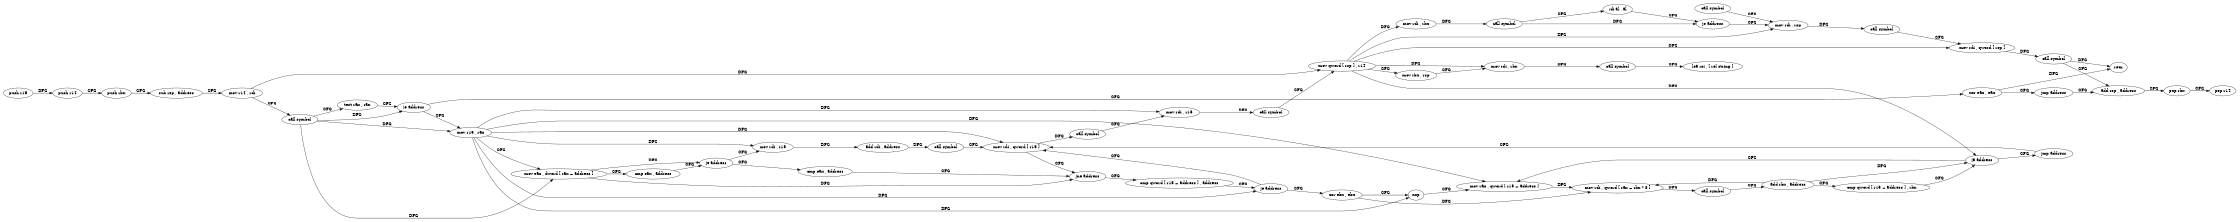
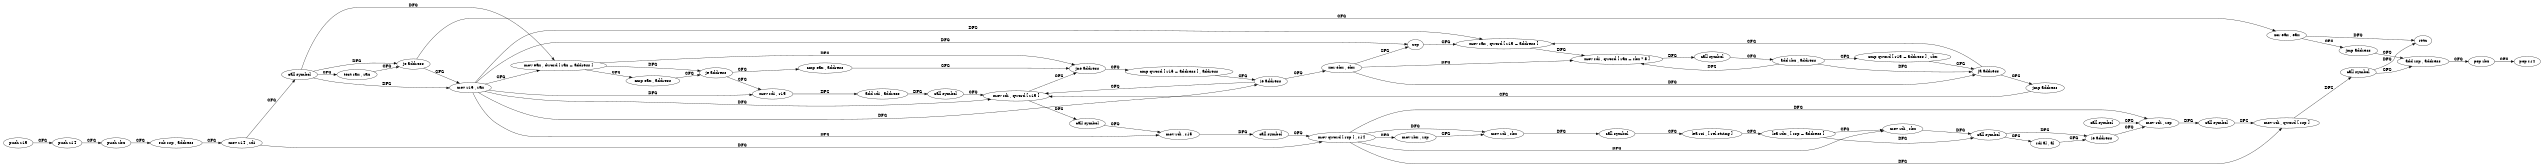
edge "mov qword [ rsp ] , r14" -> "ja address": now "xor ebx , ebx" -> "ja address"
edge "push r15" -> "push r14": label "DFG" -> "CFG"
node "lea rdx , [ rsp + address ]": added
